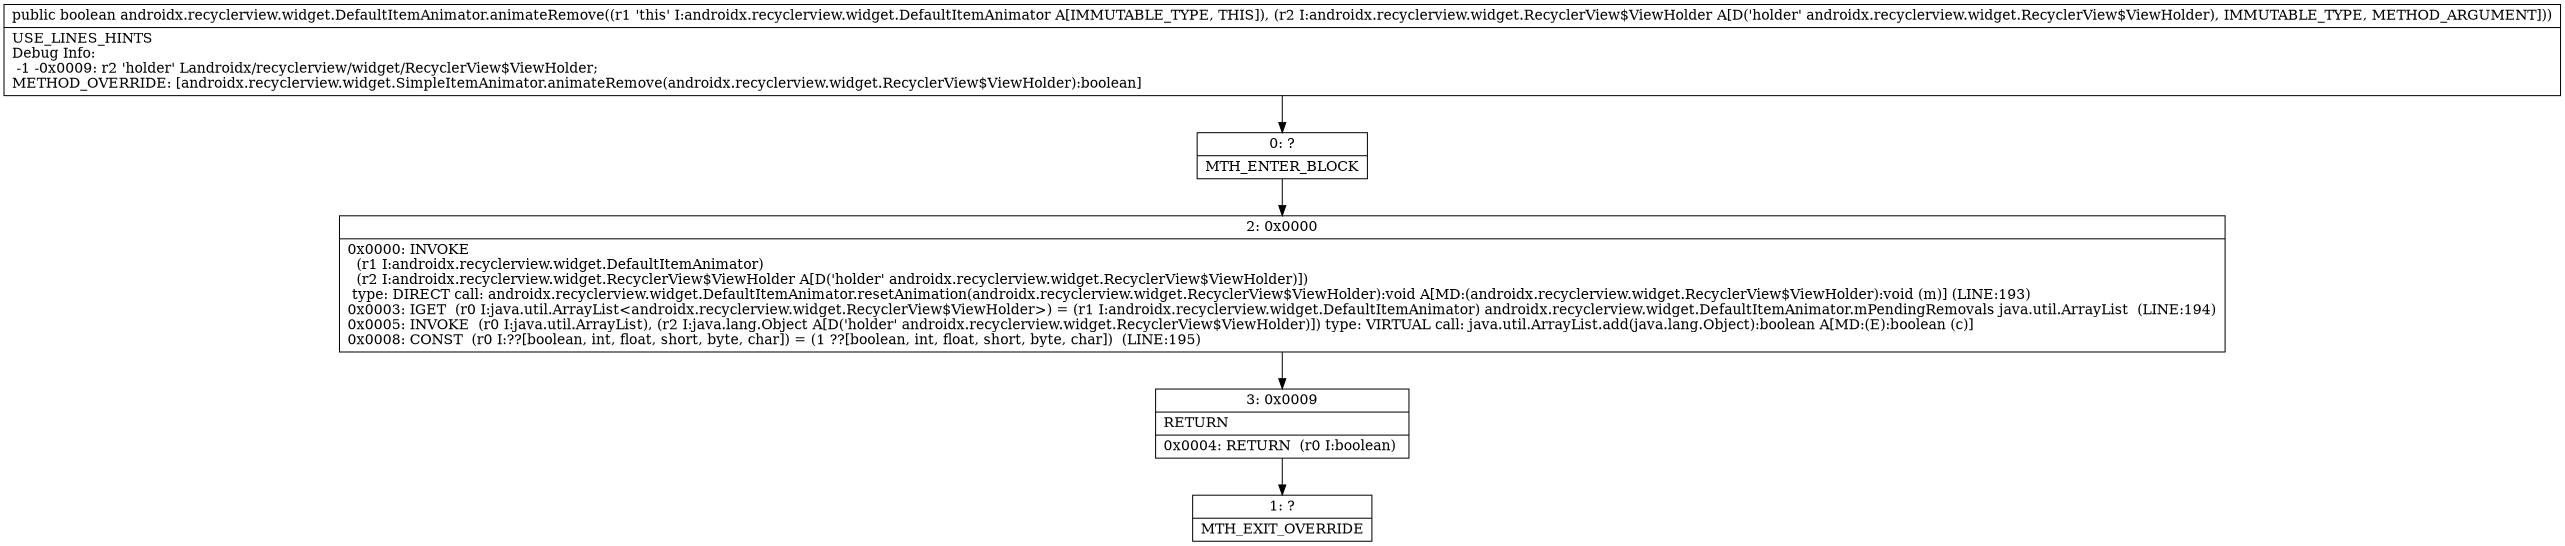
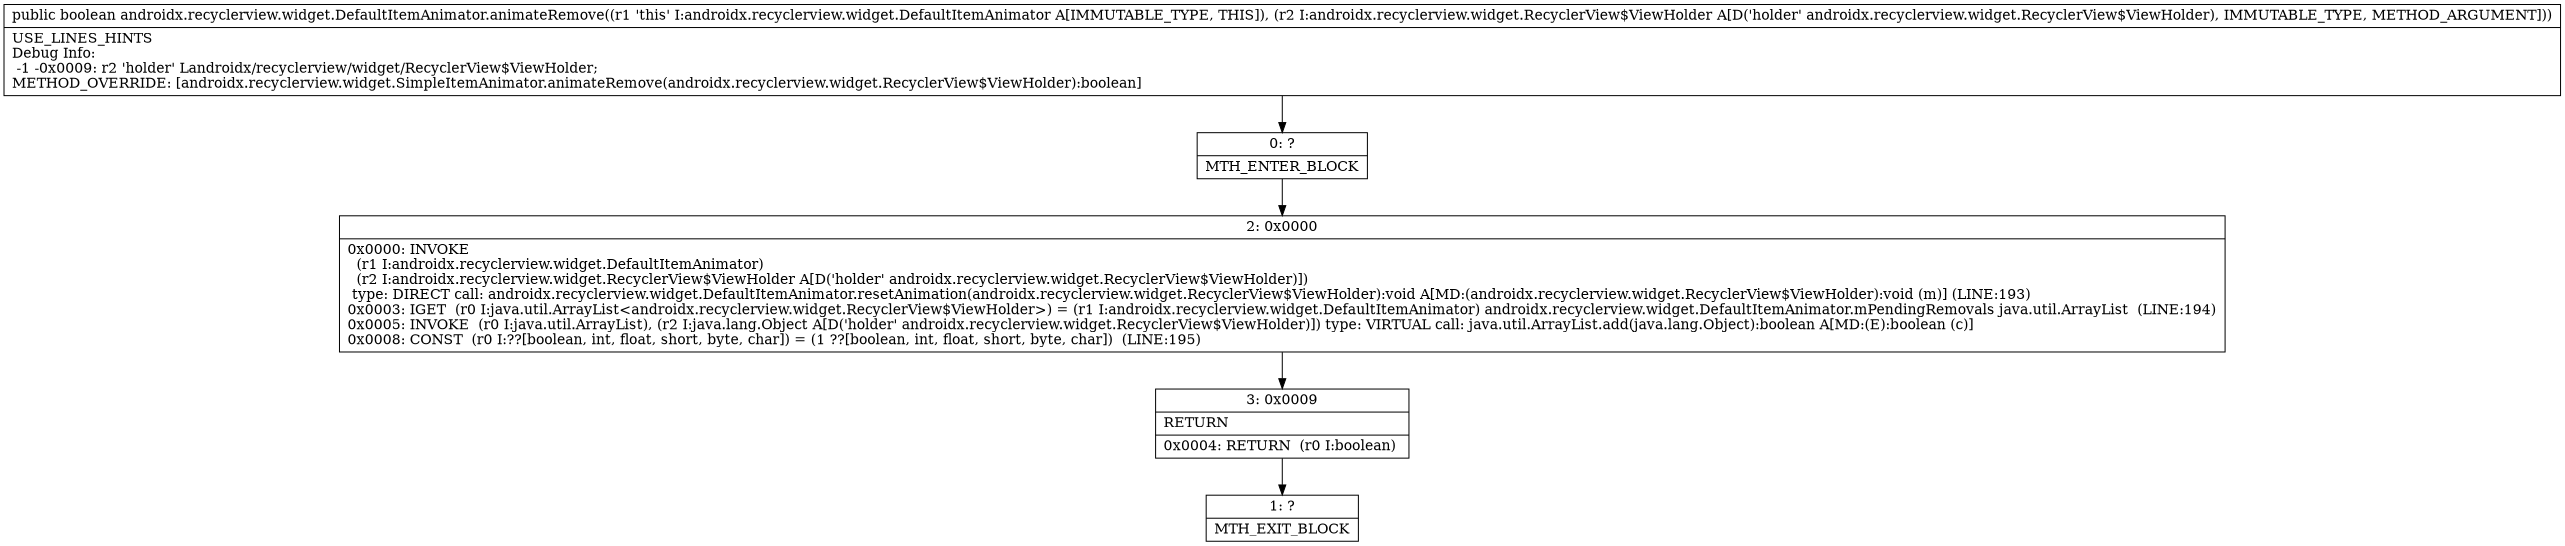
node "1: ?": text "MTH_EXIT_OVERRIDE" -> "MTH_EXIT_BLOCK"
